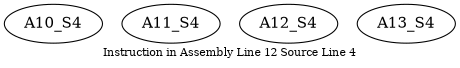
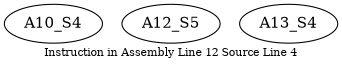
node "A11_S4": removed
node "A12_S4": label "A12_S4" -> "A12_S5"
